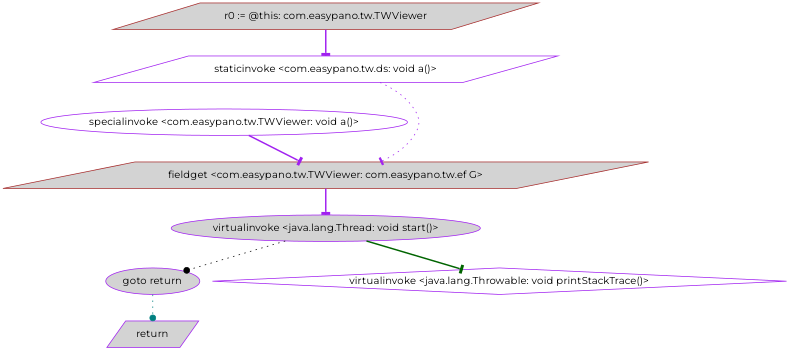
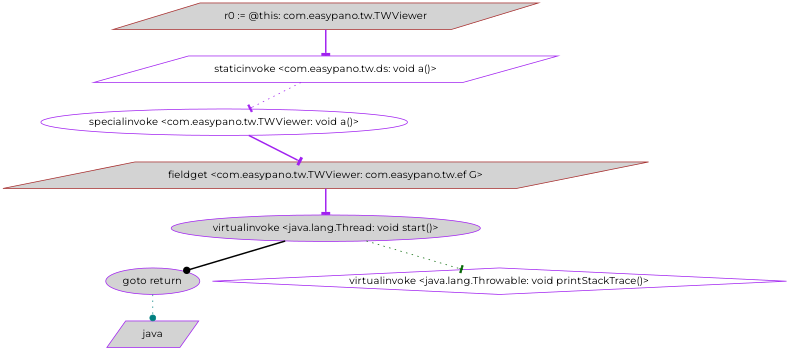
edge "staticinvoke <com.easypano.tw.ds: void a()>" -> "fieldget <com.easypano.tw.TWViewer: com.easypano.tw.ef G>": now "staticinvoke <com.easypano.tw.ds: void a()>" -> "specialinvoke <com.easypano.tw.TWViewer: void a()>"
edge "virtualinvoke <java.lang.Thread: void start()>" -> "goto return": style dotted -> bold
edge "virtualinvoke <java.lang.Thread: void start()>" -> "virtualinvoke <java.lang.Throwable: void printStackTrace()>": style bold -> dotted
node "return": label "return" -> "java"
